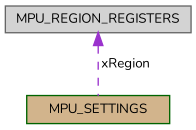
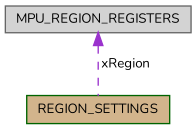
node "MPU_SETTINGS": label "MPU_SETTINGS" -> "REGION_SETTINGS"
